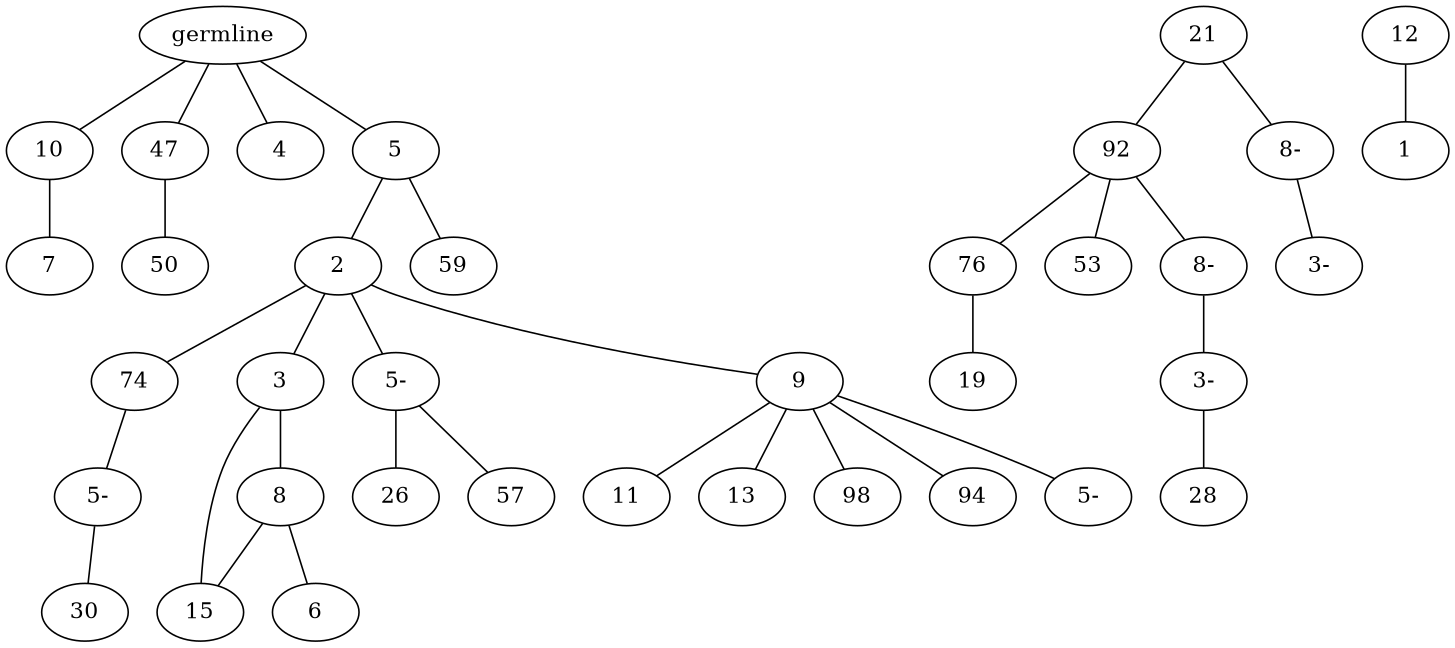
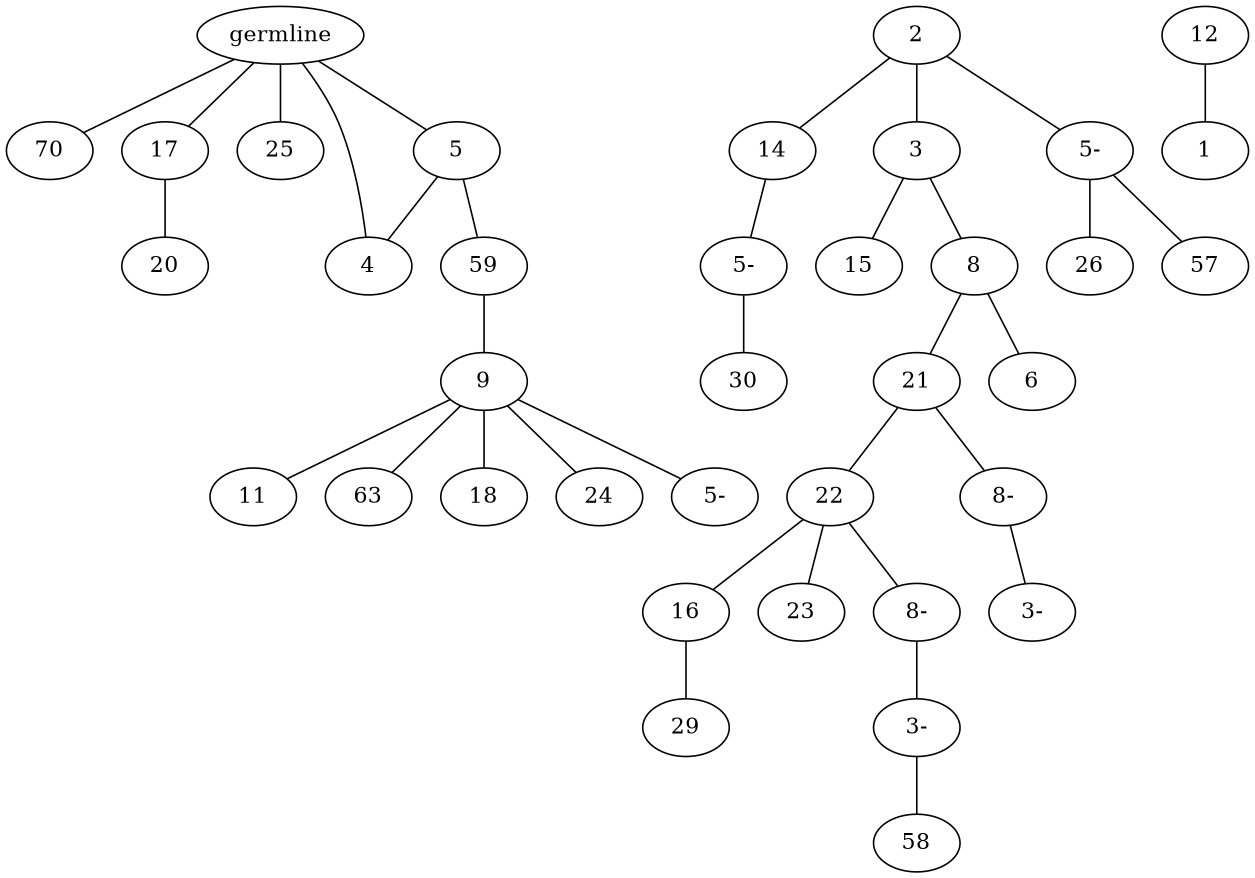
node "10": label "10" -> "70"
node "47": label "47" -> "17"
node "25": added
node "92": label "92" -> "22"
edge "5" -- "2": now "5" -- "4"
node "7": removed
node "50": label "50" -> "20"
node "76": label "76" -> "16"
node "53": label "53" -> "23"
edge "2" -- "9": now "59" -- "9"
node "74": label "74" -> "14"
node "19": label "19" -> "29"
node "13": label "13" -> "63"
node "98": label "98" -> "18"
node "94": label "94" -> "24"
node "28": label "28" -> "58"
edge "8" -- "15": now "8" -- "21"
